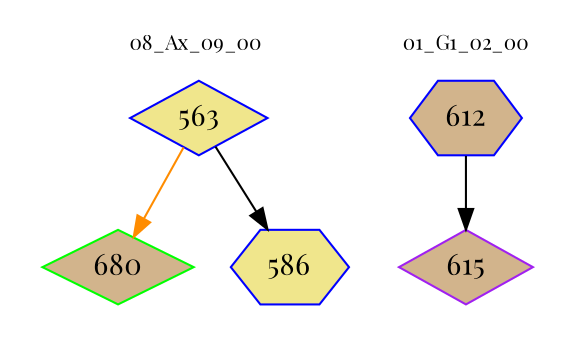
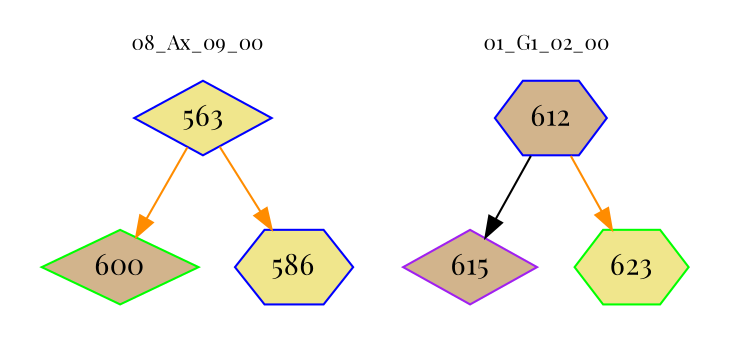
edge "563" -> "586": color black -> darkorange
node "680": label "680" -> "600"
node "623": added
